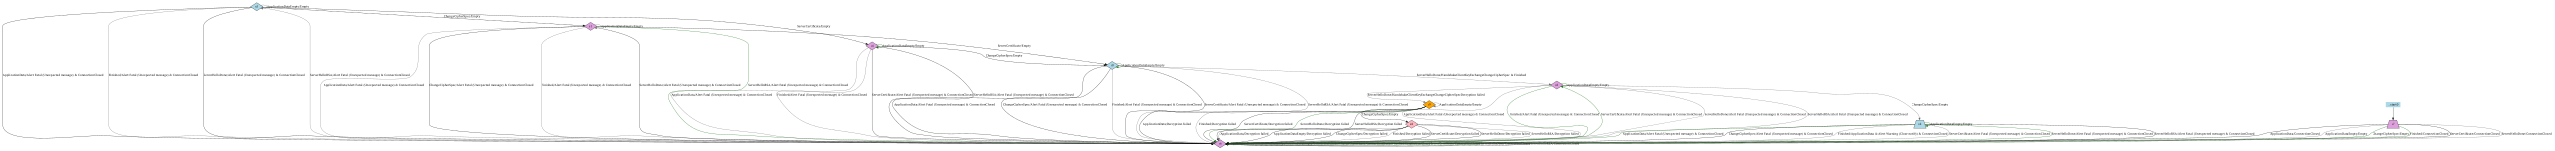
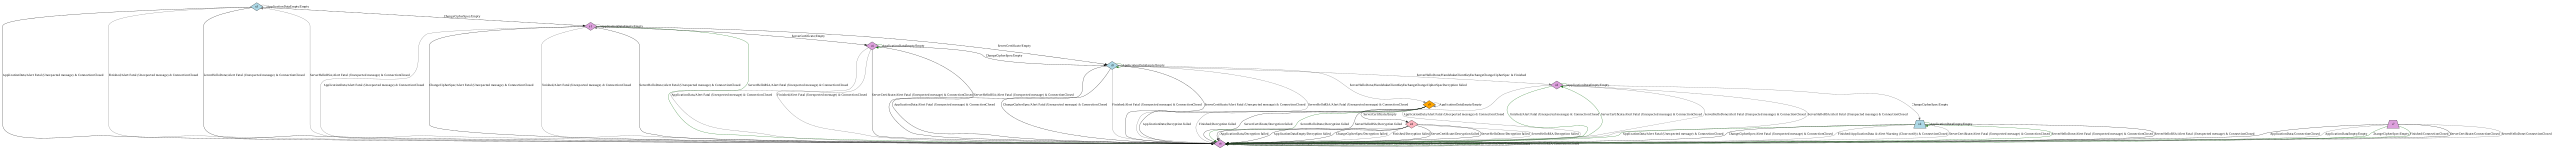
edge "s5" -> "s4": now "s1" -> "s4"
edge "s3" -> "s9": now "s0" -> "s9"
node "__start0": removed
edge "s9" -> "s8": label "ChangeCipherSpec/Empty" -> "ServerCertificate/Empty"
